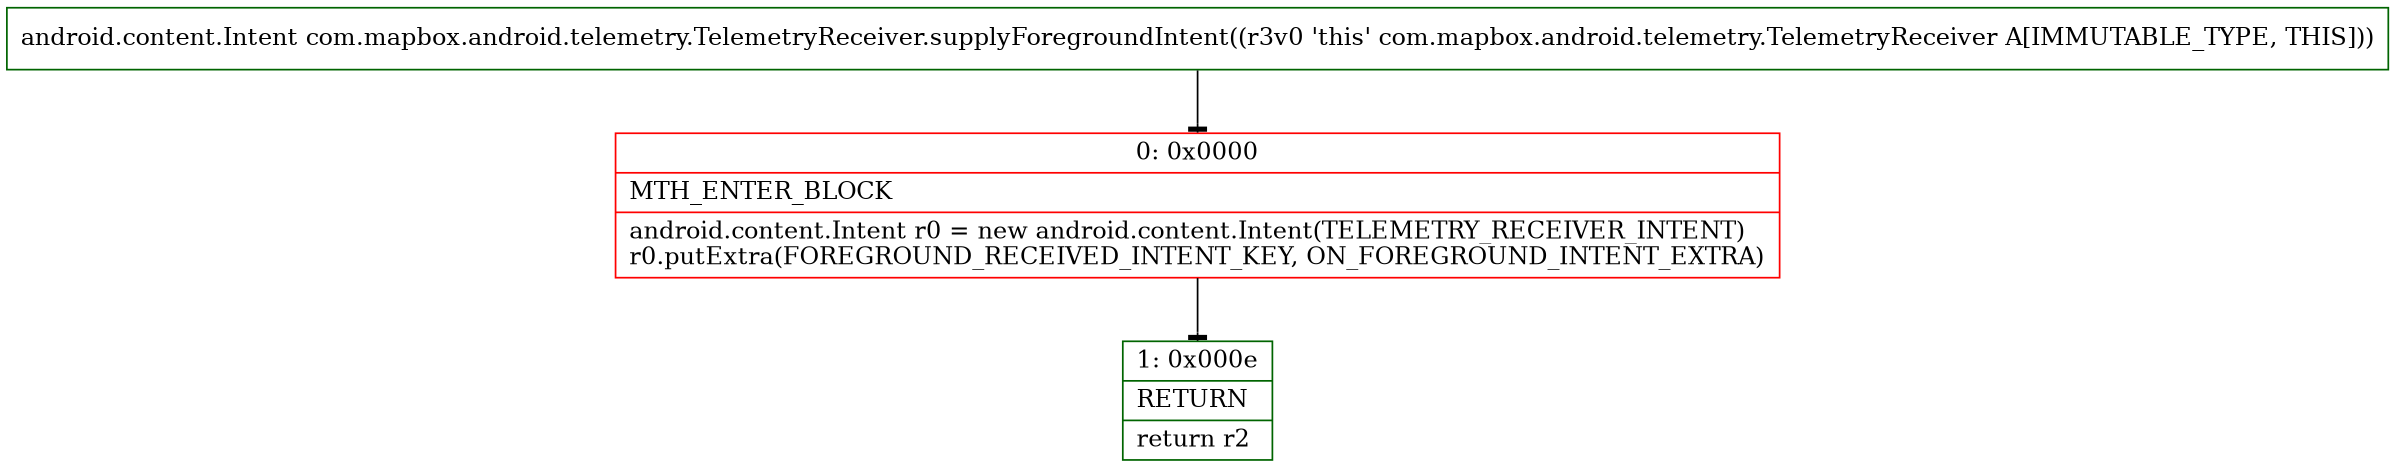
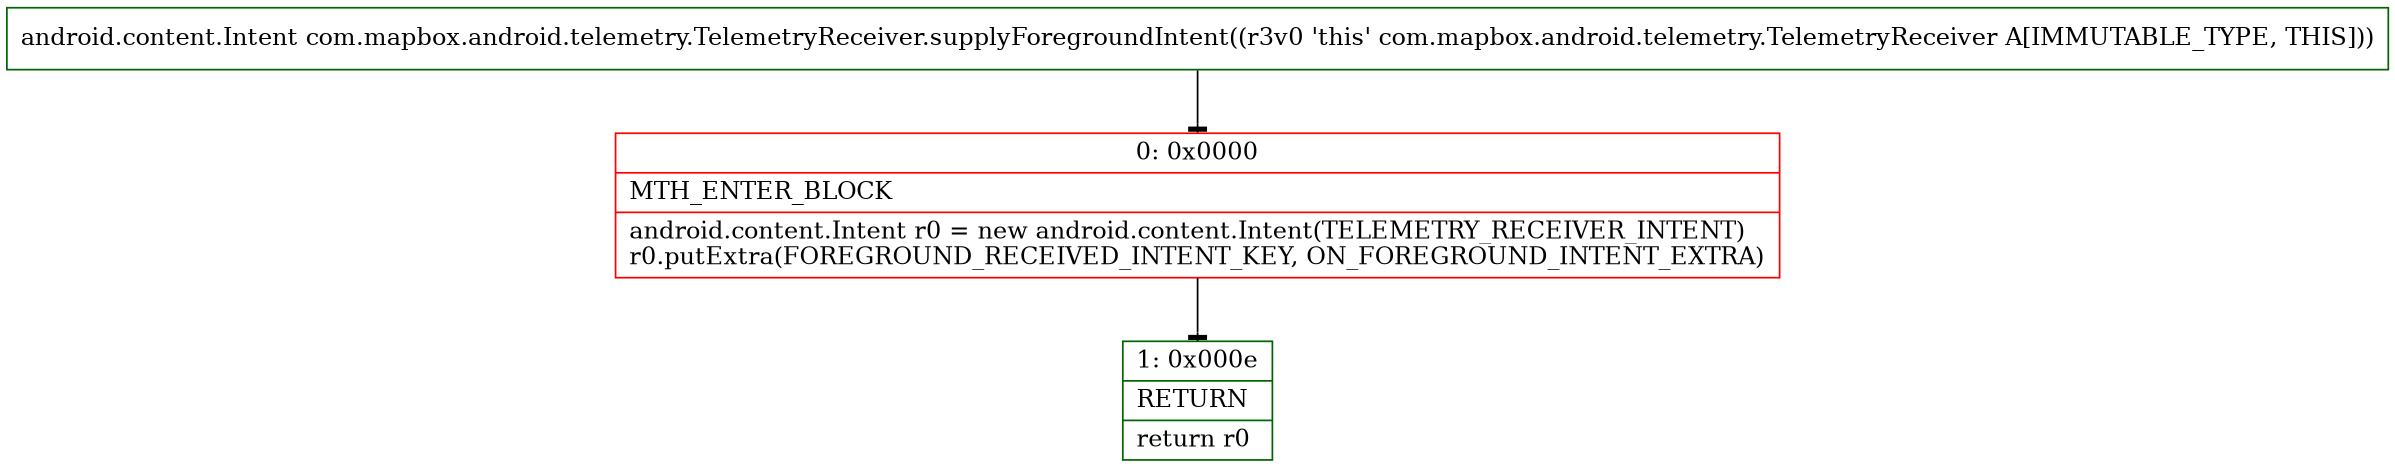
node "1: 0x000e": text "return r2" -> "return r0"
